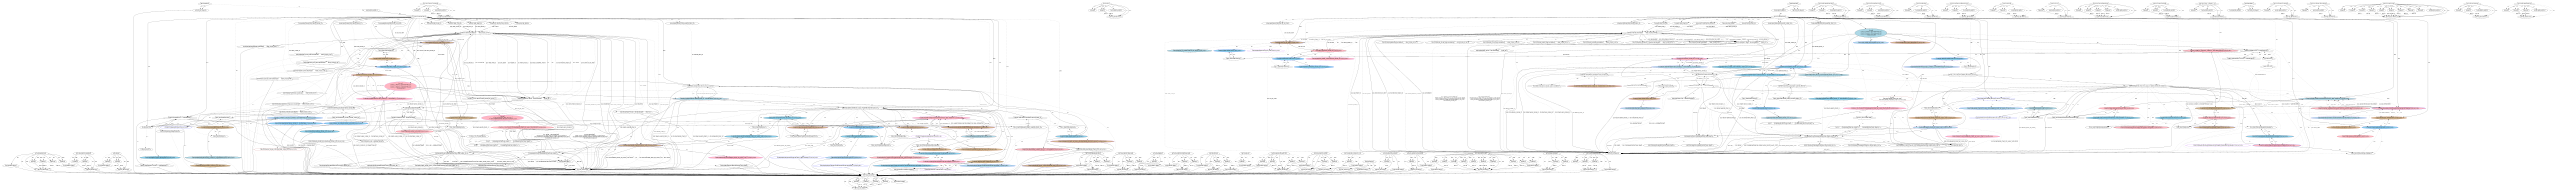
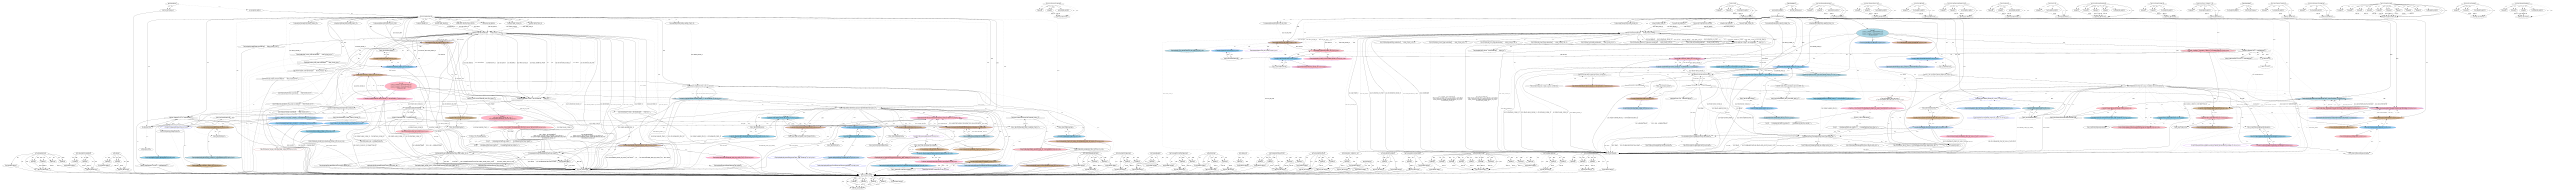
node "(PARAM,int requester_id)": added
node "<(IDENTIFIER,std,std::move(device_stopped_cb))<SUB>17</SUB>>": fillcolor skyblue -> lightpink
